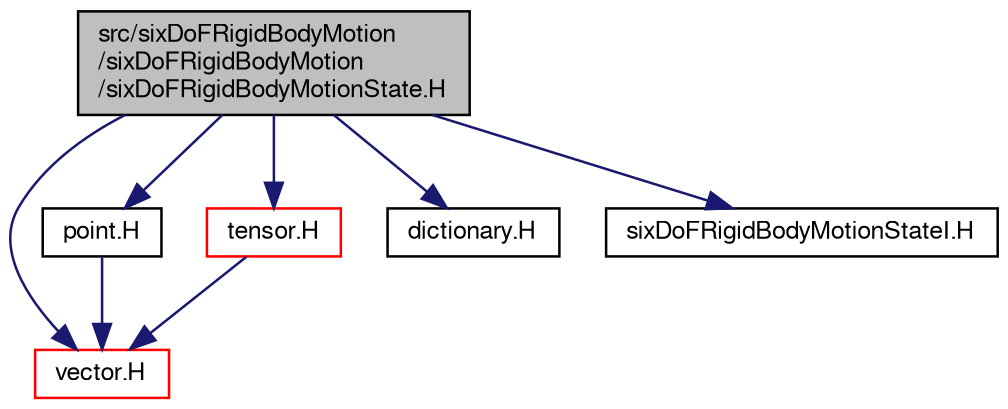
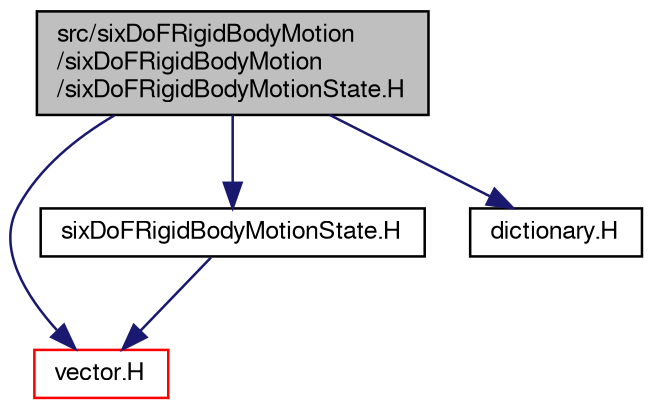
node "point.H": label "point.H" -> "sixDoFRigidBodyMotionState.H"
node "tensor.H": removed
node "sixDoFRigidBodyMotionStateI.H": removed
